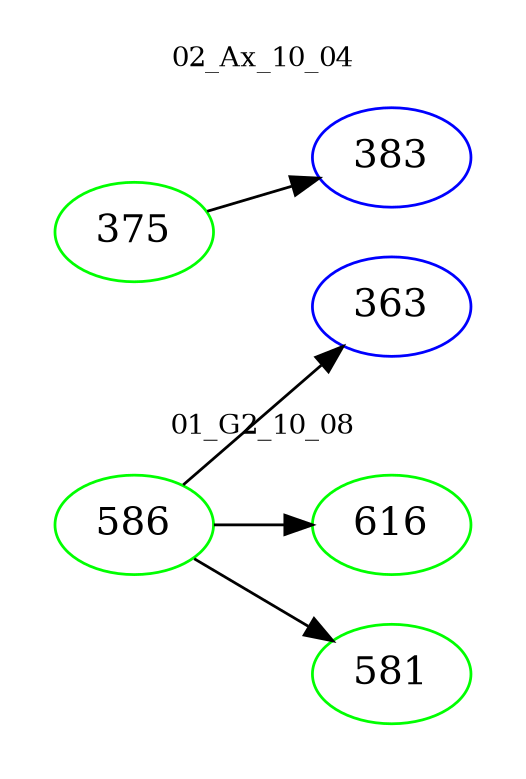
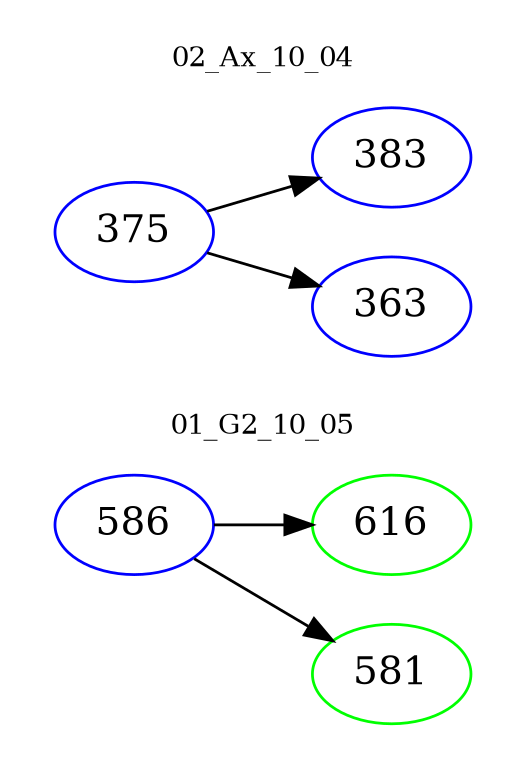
node "375": color green -> blue
edge "586" -> "363": now "375" -> "363"
cluster "01_G2_10_08": label "01_G2_10_08" -> "01_G2_10_05"
node "586": color green -> blue
